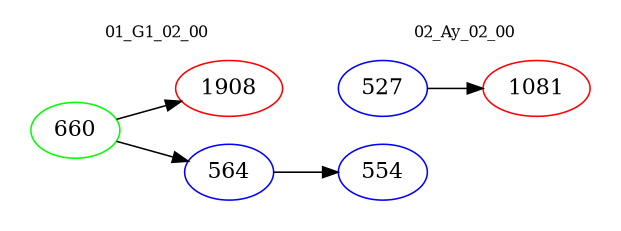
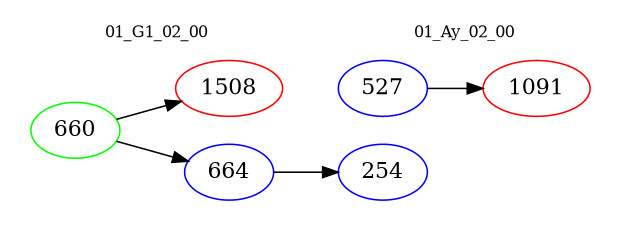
cluster "02_Ay_02_00": label "02_Ay_02_00" -> "01_Ay_02_00"
node "1908": label "1908" -> "1508"
node "1081": label "1081" -> "1091"
node "564": label "564" -> "664"
node "554": label "554" -> "254"
